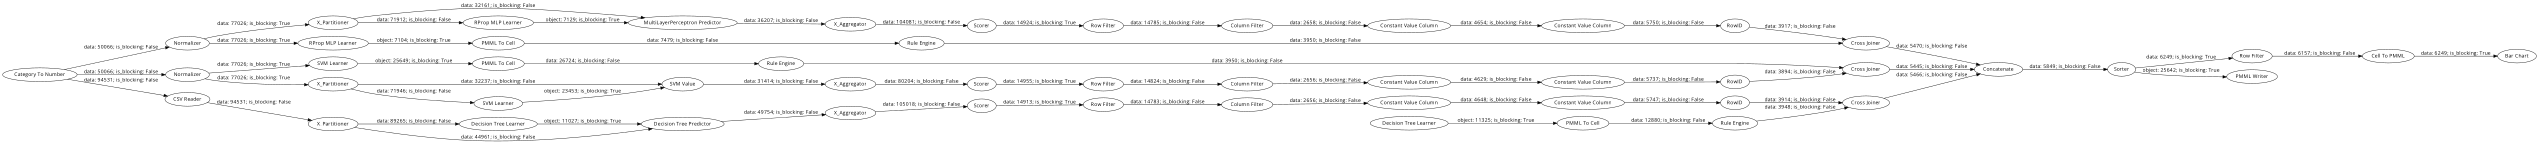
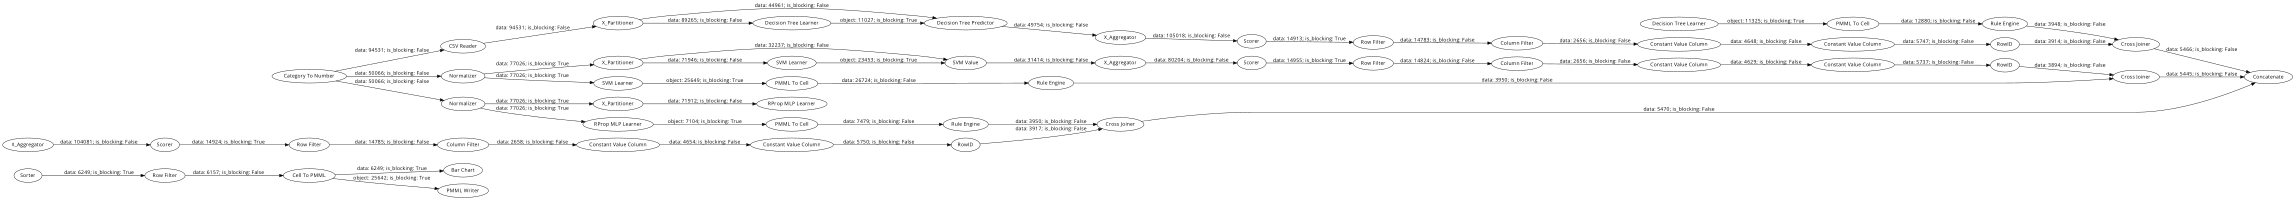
node "MultiLayerPerceptron Predictor": removed
edge "Concatenate" -> "Sorter": removed, label "data: 5849; is_blocking: False"
edge "Sorter" -> "PMML Writer": now "Cell To PMML" -> "PMML Writer"
